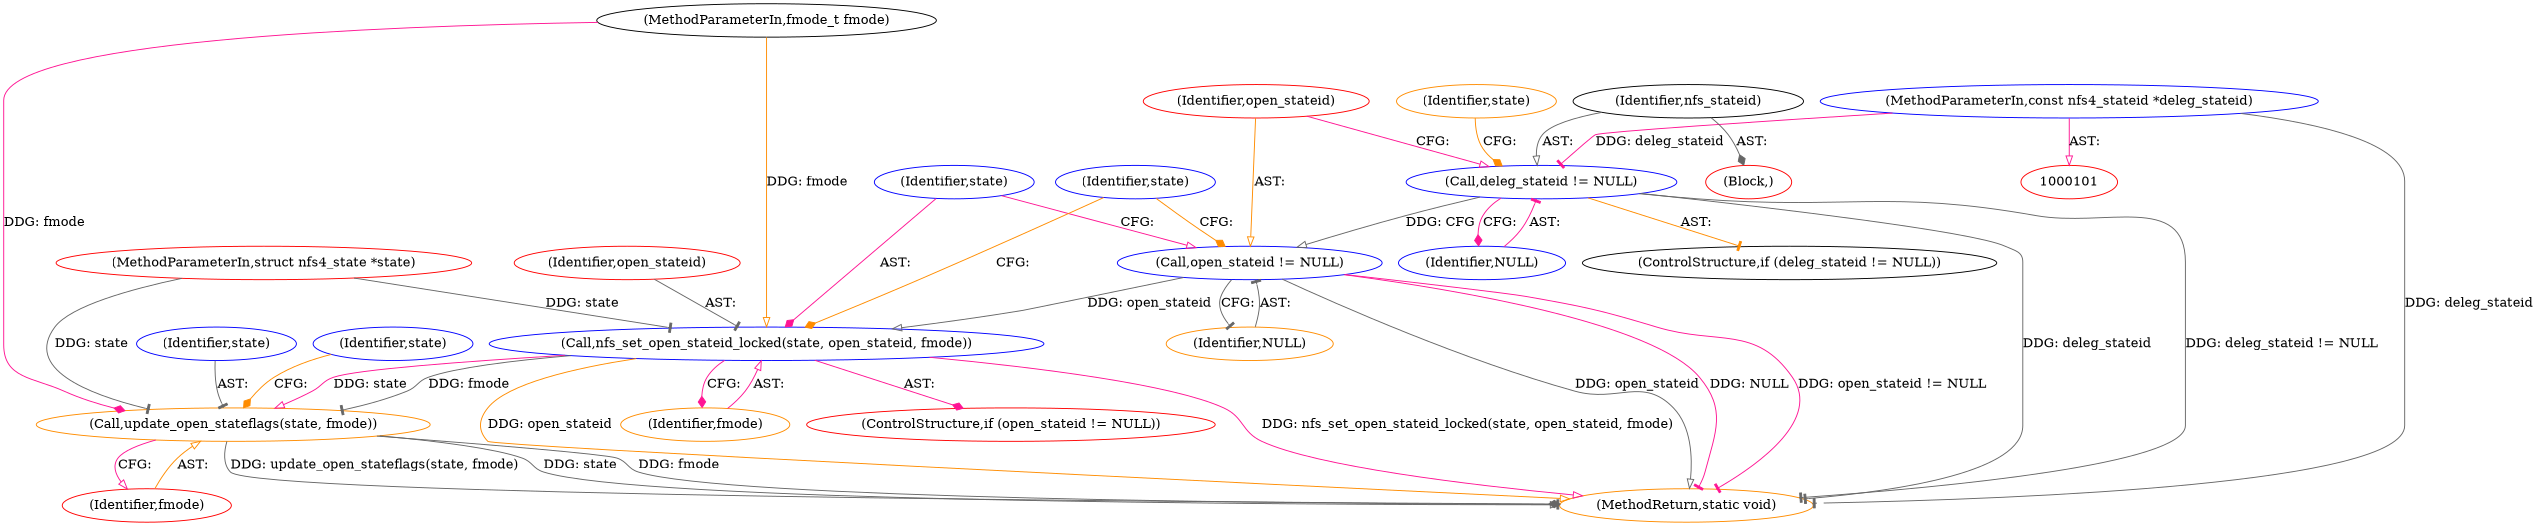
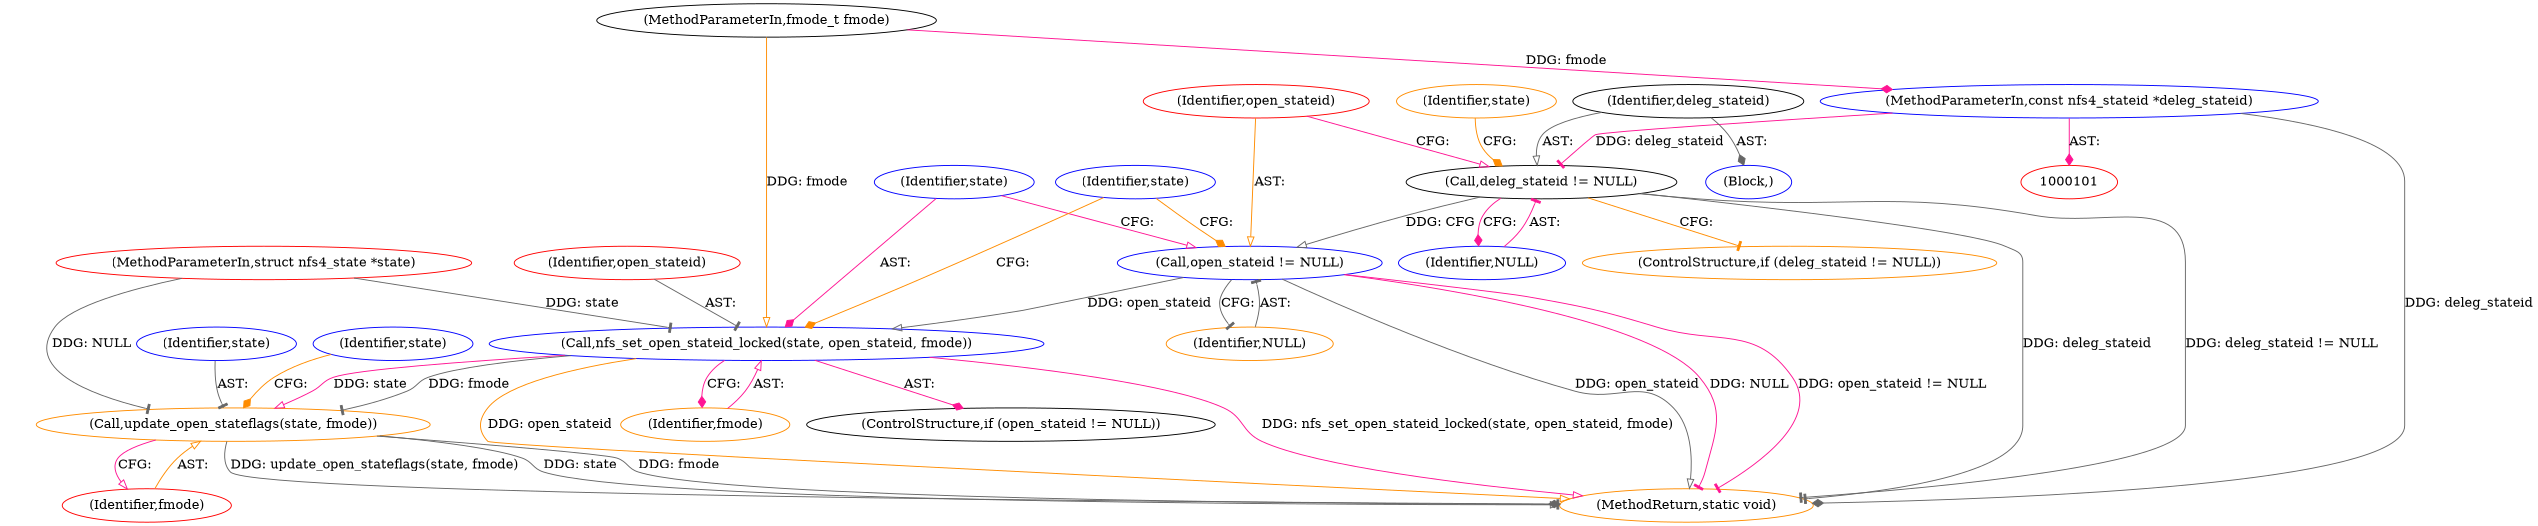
edge "(MethodParameterIn,fmode_t fmode)" -> "(Call,update_open_stateflags(state, fmode))": now "(MethodParameterIn,fmode_t fmode)" -> "(MethodParameterIn,const nfs4_stateid *deleg_stateid)"
node "(Identifier,nfs_stateid)": label "(Identifier,nfs_stateid)" -> "(Identifier,deleg_stateid)"
edge "(MethodParameterIn,const nfs4_stateid *deleg_stateid)" -> "1000101": arrowhead onormal -> diamond
node "(Call,deleg_stateid != NULL)": color blue -> black
node "(Block,)": color red -> blue
edge "(Call,deleg_stateid != NULL)" -> "(ControlStructure,if (deleg_stateid != NULL))": label "AST: " -> "CFG: "
node "(ControlStructure,if (deleg_stateid != NULL))": color black -> darkorange
edge "(MethodParameterIn,struct nfs4_state *state)" -> "(Call,update_open_stateflags(state, fmode))": label "DDG: state" -> "DDG: NULL"
node "(ControlStructure,if (open_stateid != NULL))": color red -> black
edge "(MethodParameterIn,const nfs4_stateid *deleg_stateid)" -> "(MethodReturn,static void)": arrowhead tee -> diamond
